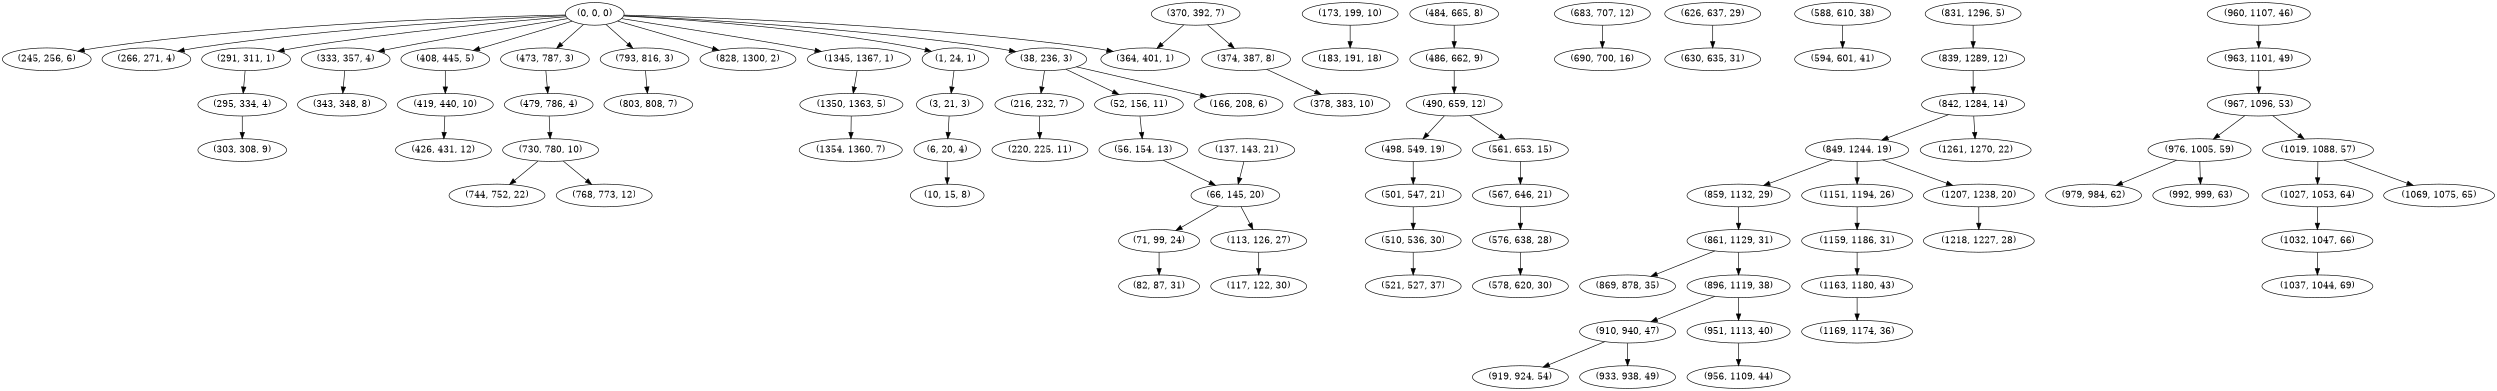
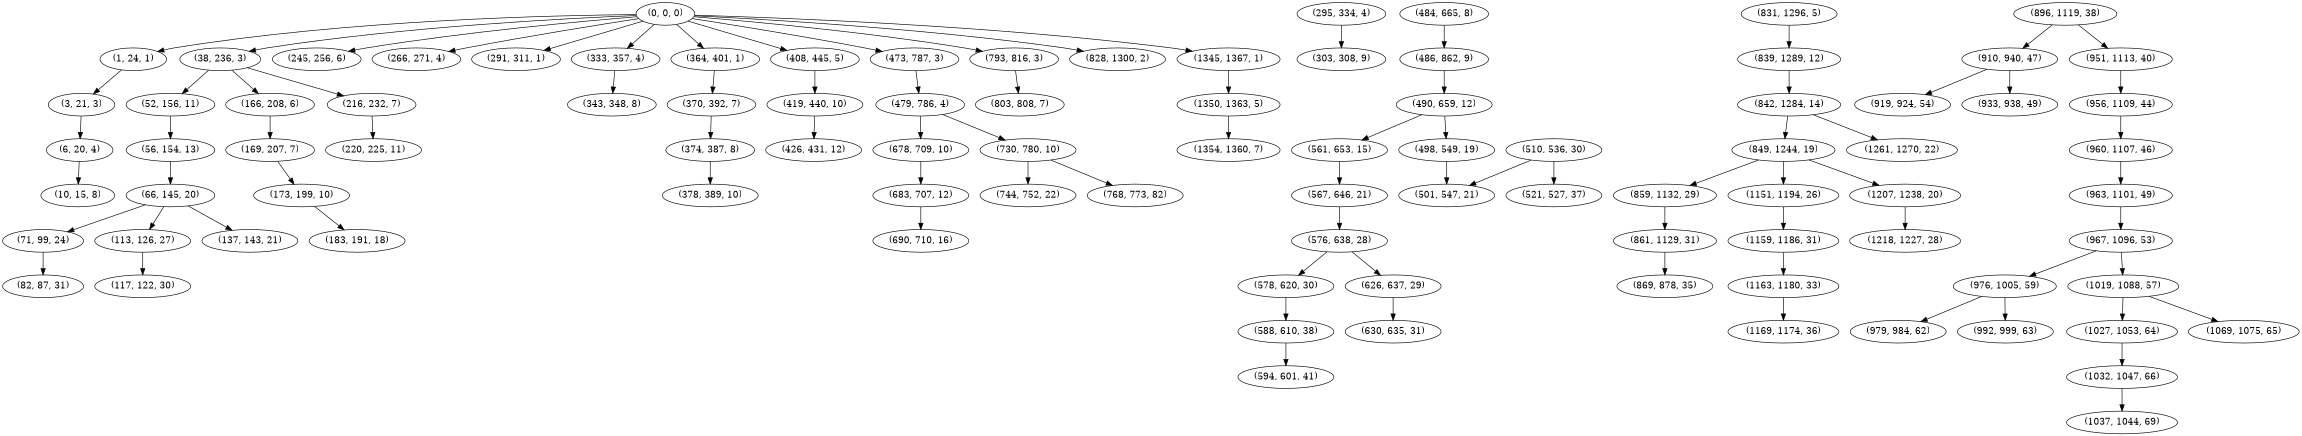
edge "(370, 392, 7)" -> "(364, 401, 1)": reversed
node "(486, 662, 9)": label "(486, 662, 9)" -> "(486, 862, 9)"
node "(690, 700, 16)": label "(690, 700, 16)" -> "(690, 710, 16)"
edge "(291, 311, 1)" -> "(295, 334, 4)": removed
node "(378, 383, 10)": label "(378, 383, 10)" -> "(378, 389, 10)"
edge "(956, 1109, 44)" -> "(960, 1107, 46)": added
node "(169, 207, 7)": added
node "(678, 709, 10)": added
edge "(137, 143, 21)" -> "(66, 145, 20)": reversed
node "(768, 773, 12)": label "(768, 773, 12)" -> "(768, 773, 82)"
edge "(501, 547, 21)" -> "(510, 536, 30)": reversed
edge "(861, 1129, 31)" -> "(896, 1119, 38)": removed
edge "(576, 638, 28)" -> "(626, 637, 29)": added
node "(1163, 1180, 43)": label "(1163, 1180, 43)" -> "(1163, 1180, 33)"
edge "(578, 620, 30)" -> "(588, 610, 38)": added
